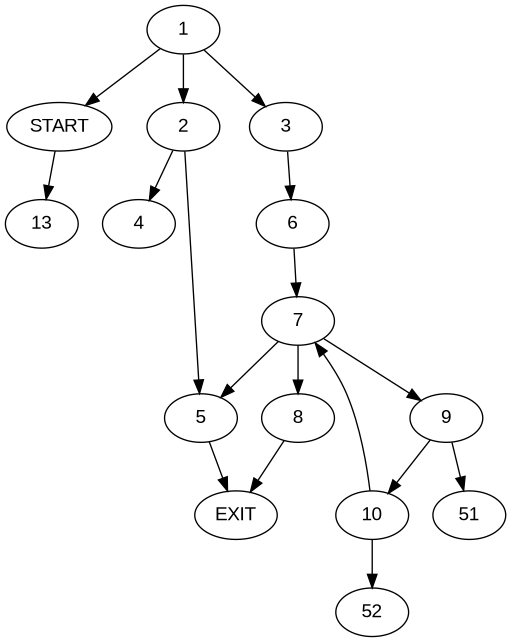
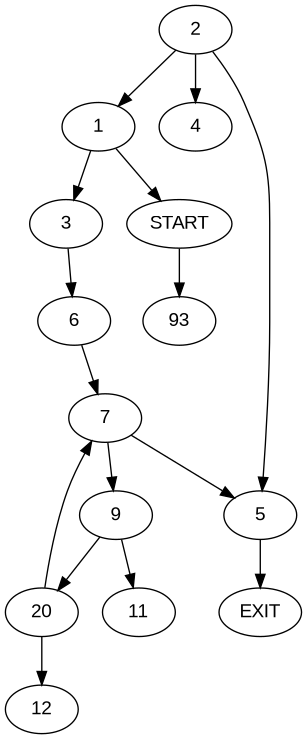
edge "1" -> "2": reversed
node "13": label "13" -> "93"
node "8": removed
node "10": label "10" -> "20"
node "51": label "51" -> "11"
node "52": label "52" -> "12"
